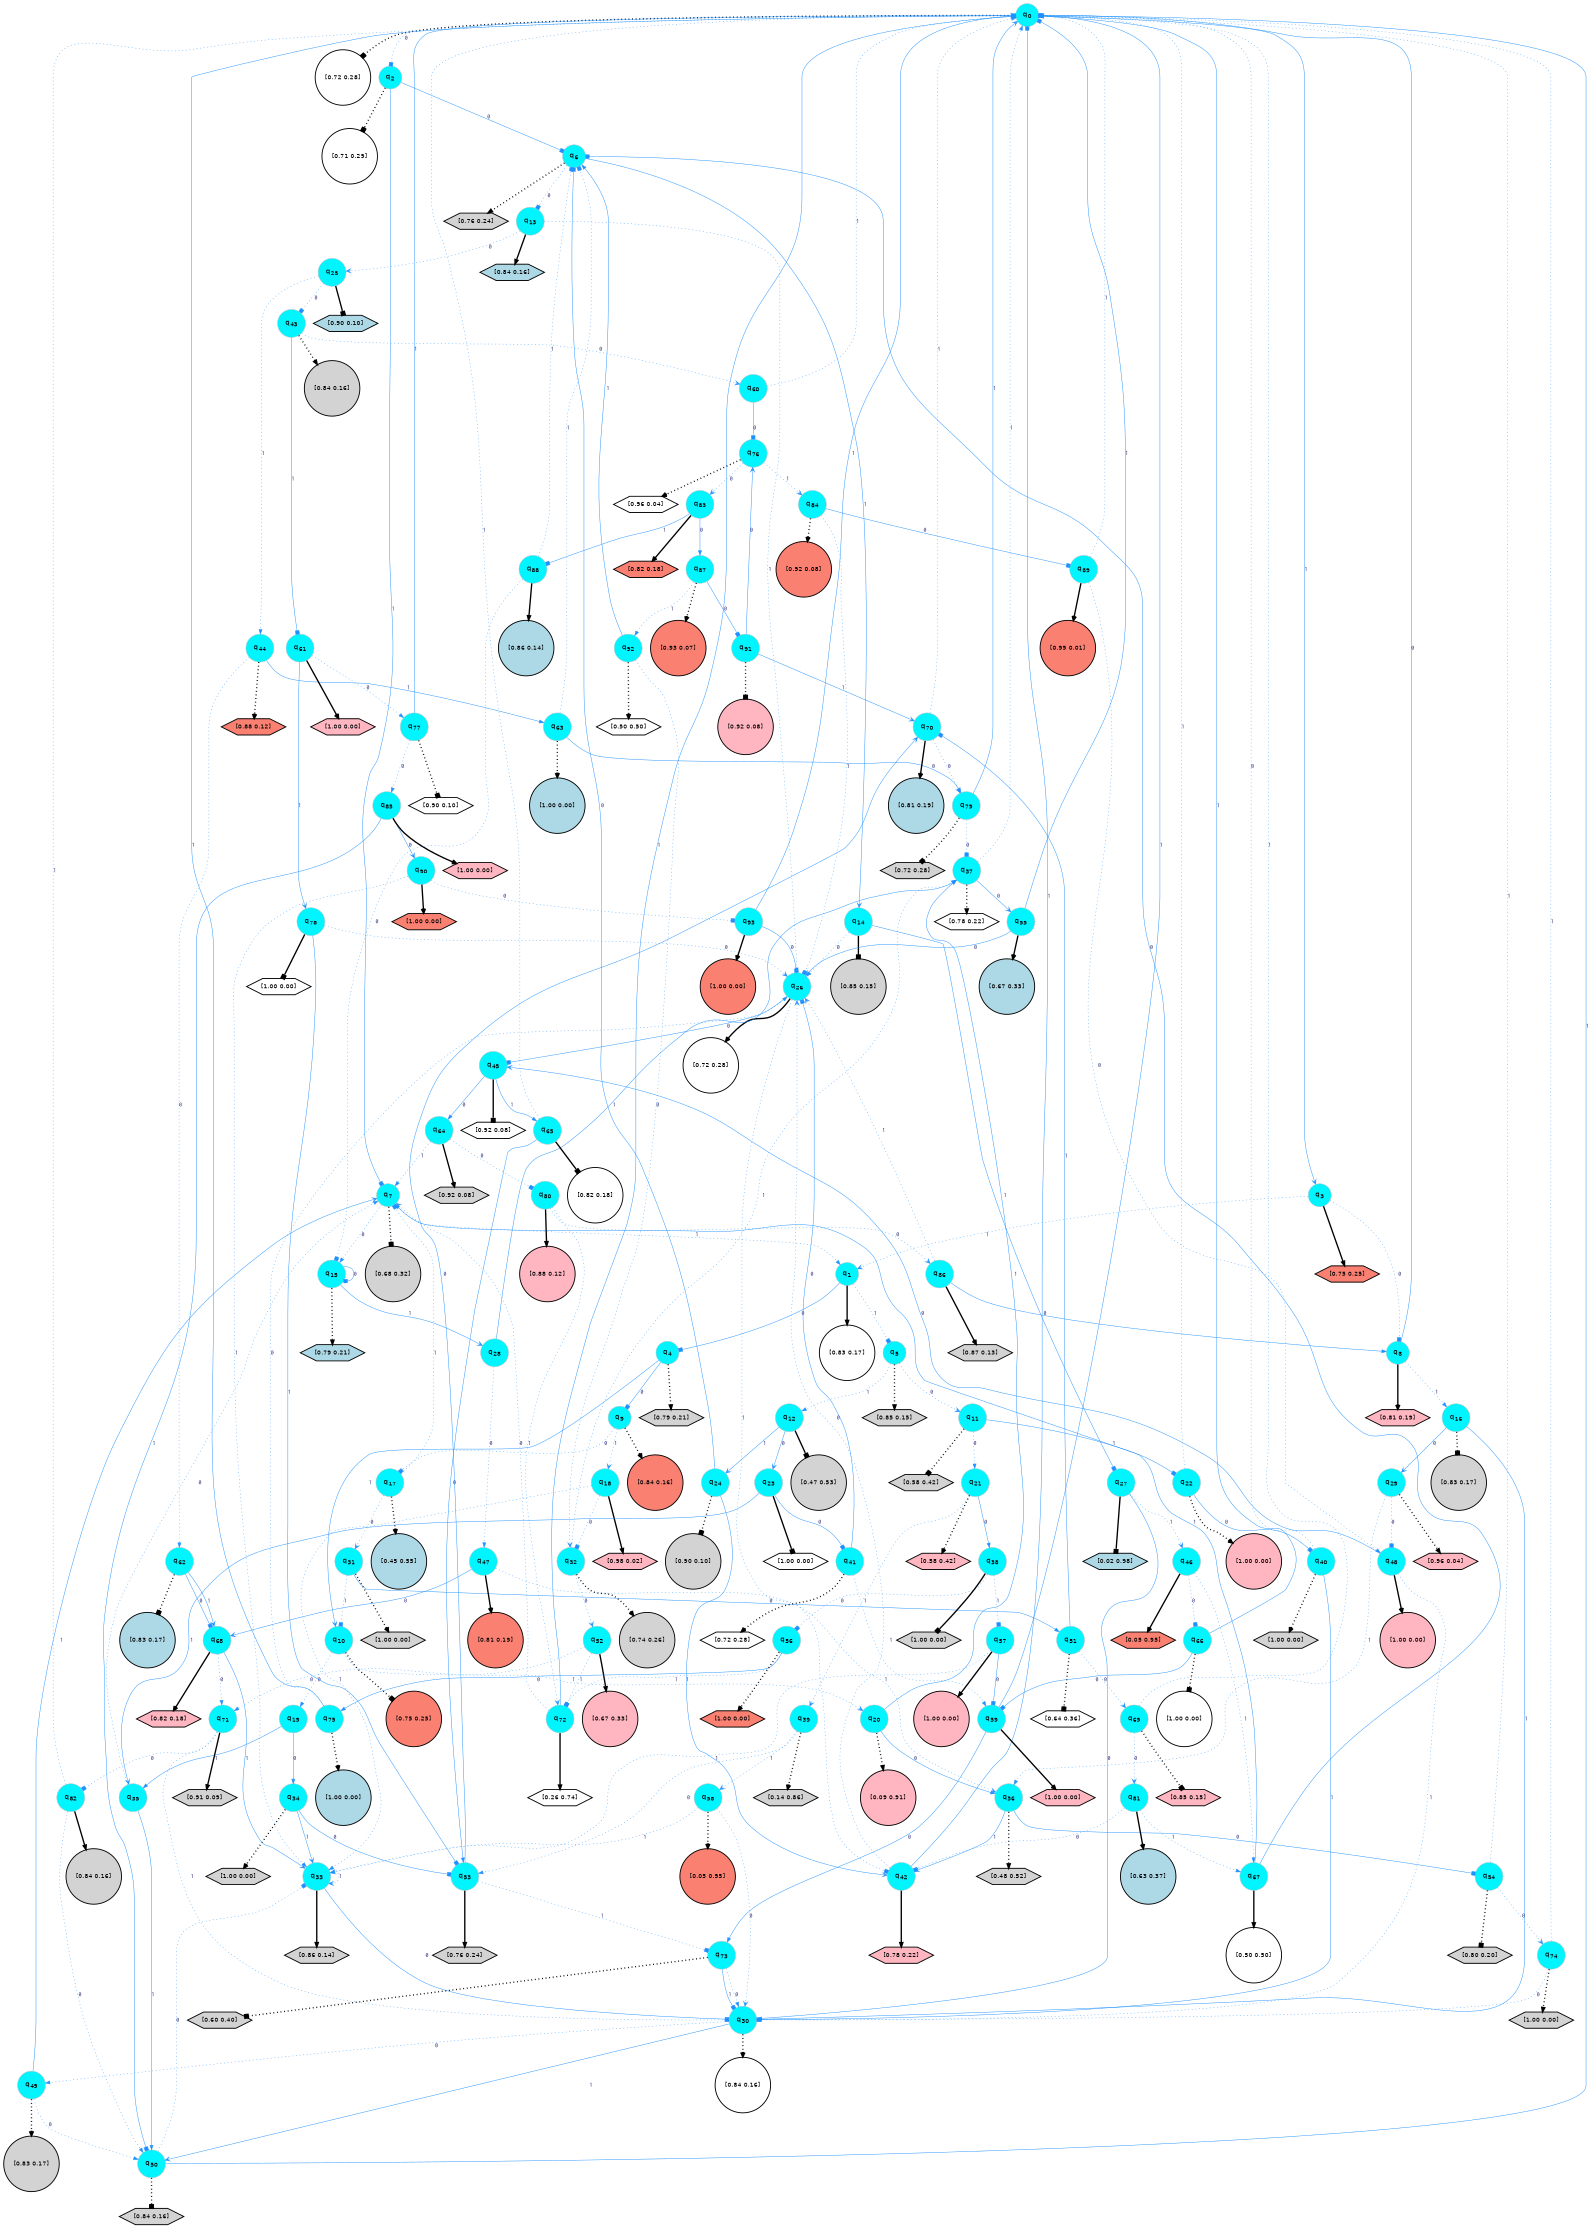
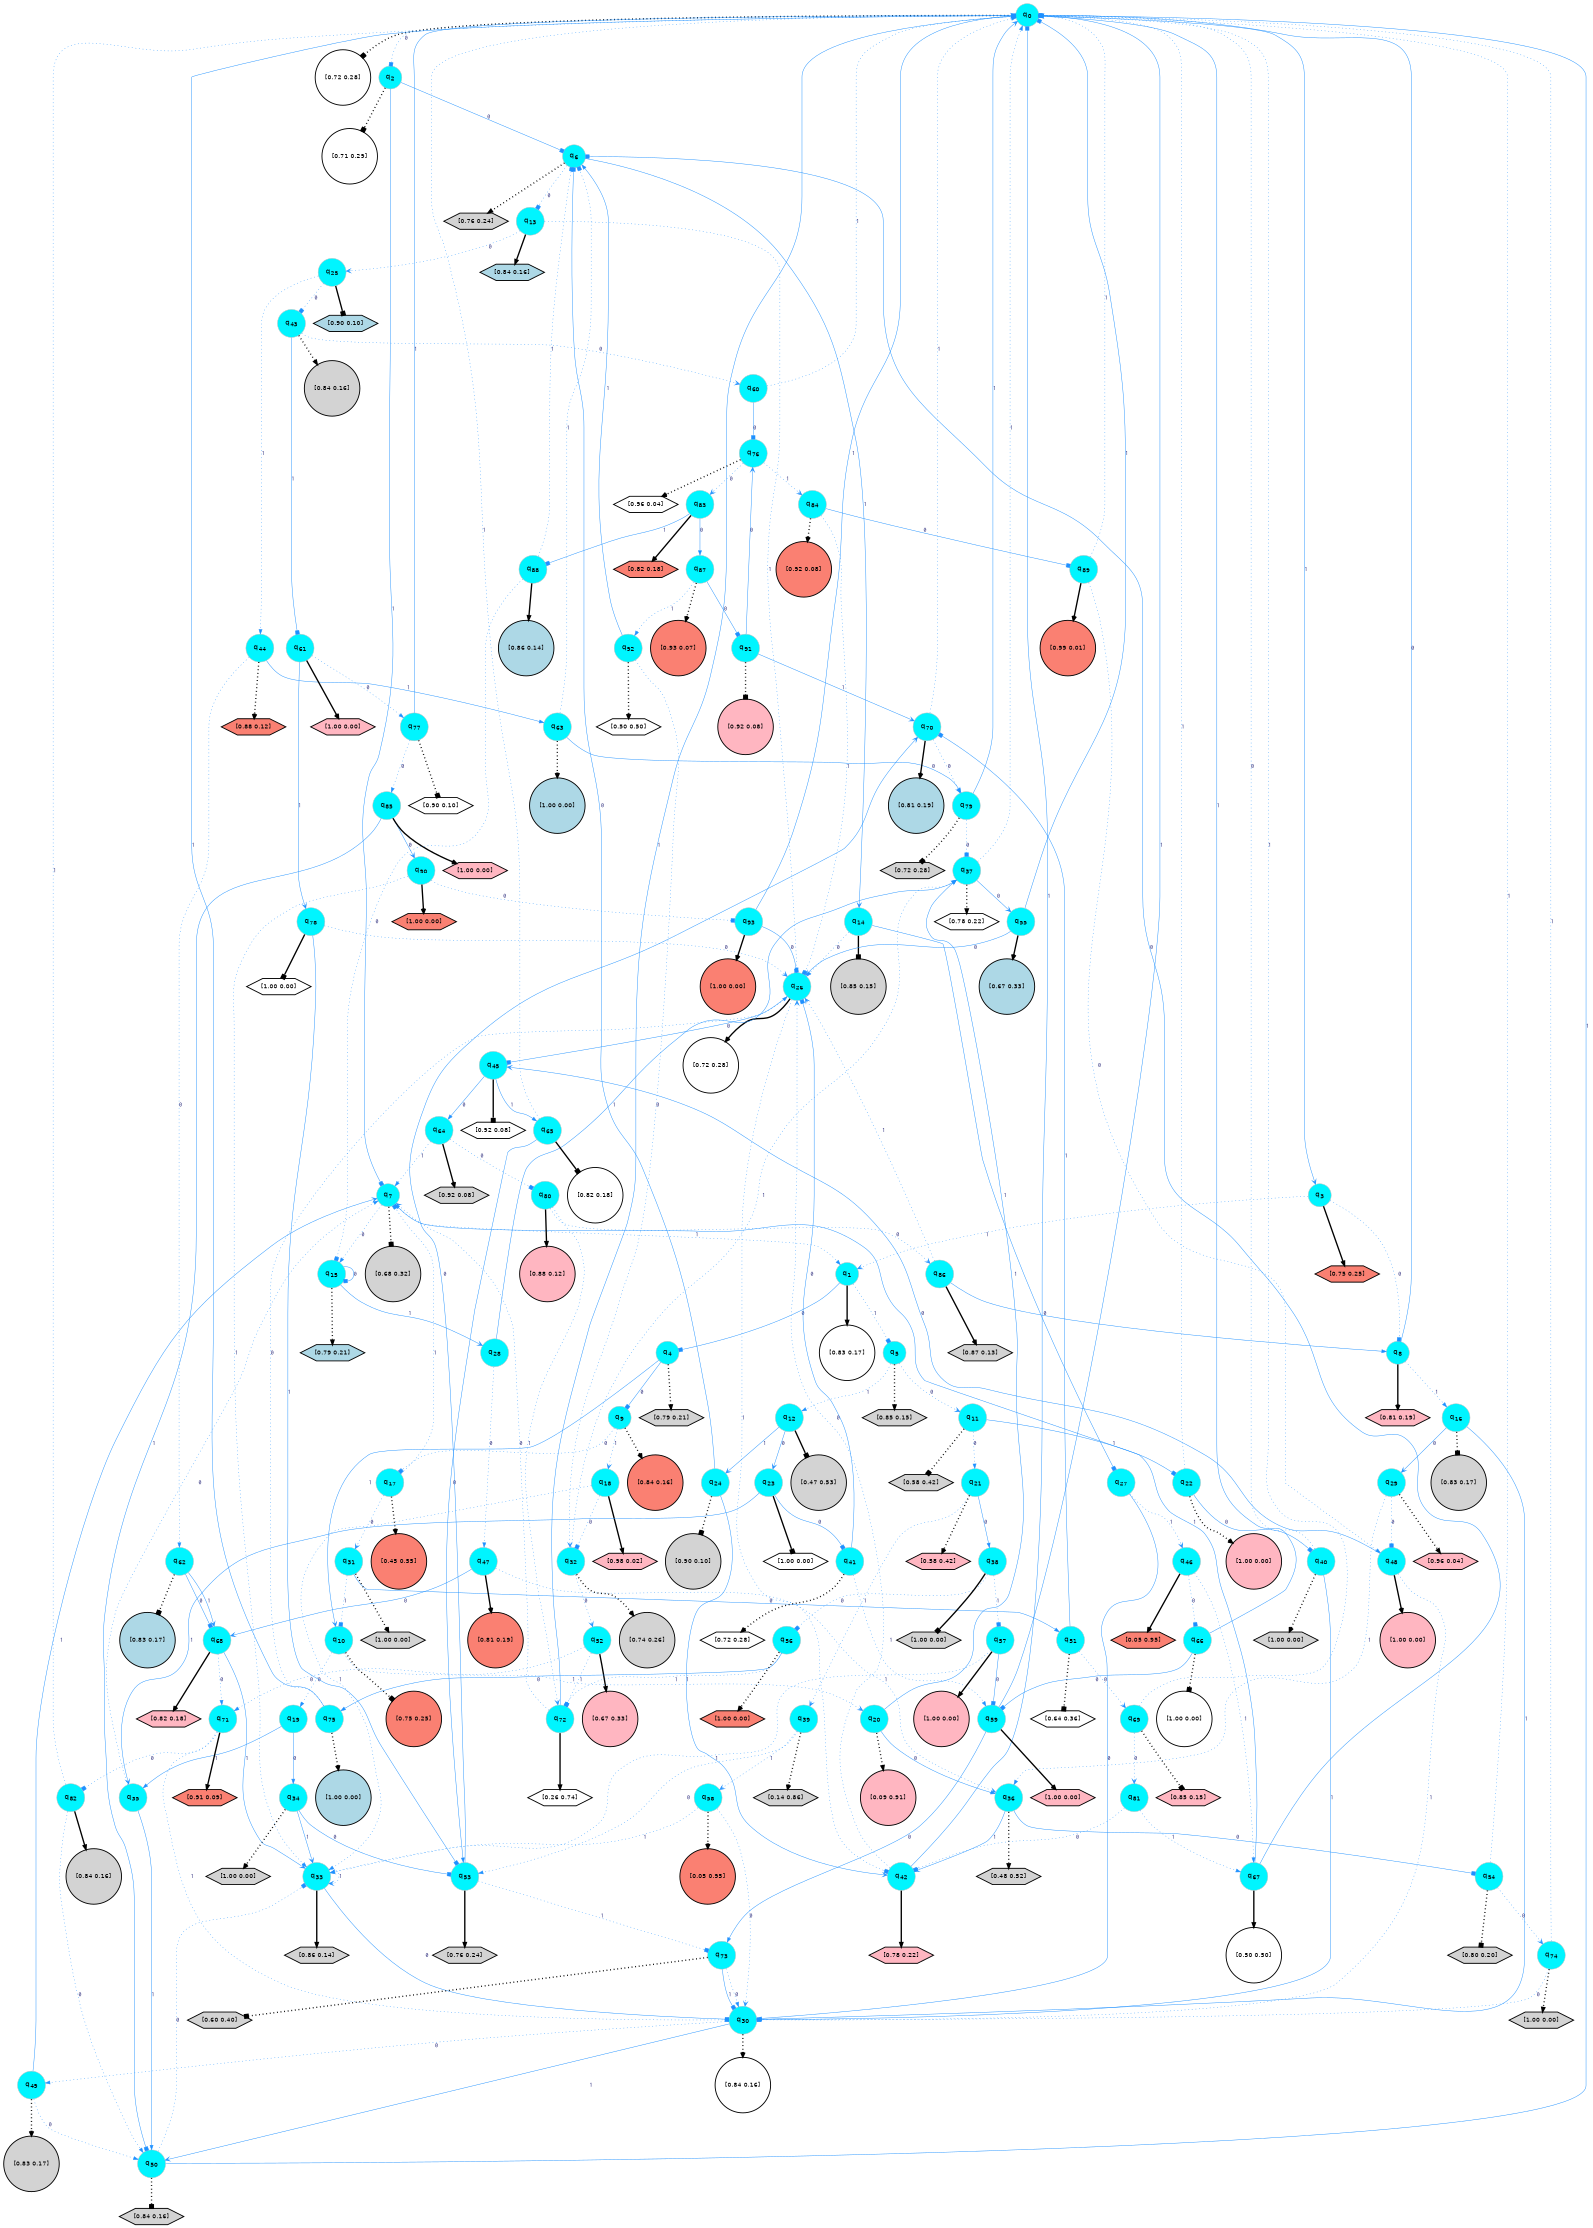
node "[0.45 0.55]": fillcolor lightblue -> salmon
node "[0.02 0.98]": removed
node "[0.91 0.09]": fillcolor lightgrey -> salmon
node "[0.63 0.37]": removed
